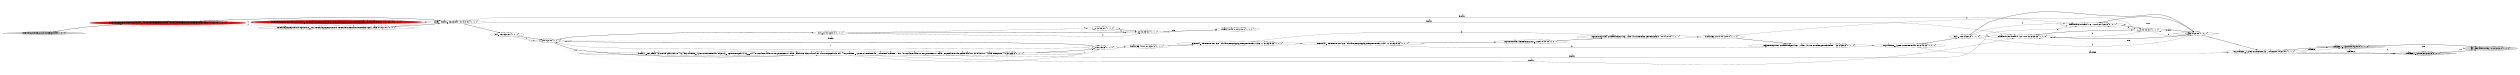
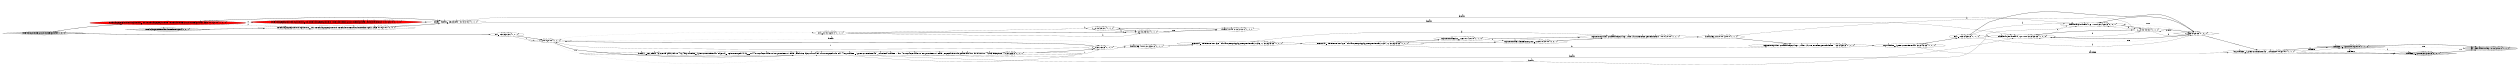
edge "Thread(( threads = new Thread((((@@@4@@@['1', '1', '1']" -> "int i = 0@@@5@@@['1', '1', '1']": now "testBlockingQueueForConcurrentPeekAndTake['1', '0', '0']" -> "int i = 0@@@5@@@['1', '1', '1']"
edge "threads(k(.start()@@@31@@@['1', '1', '1']" -> "k++@@@30@@@['1', '1', '1']": style dotted -> bold
node "testBlockingQueueForTakeWhenPeekInProgress['0', '0', '1']": added
edge "i < 3@@@6@@@['1', '1', '1']" -> "int k = 0@@@28@@@['1', '1', '1']": style bold -> dotted
node "regionQueue.takeFirst = true@@@40@@@['1', '1', '0']": added
